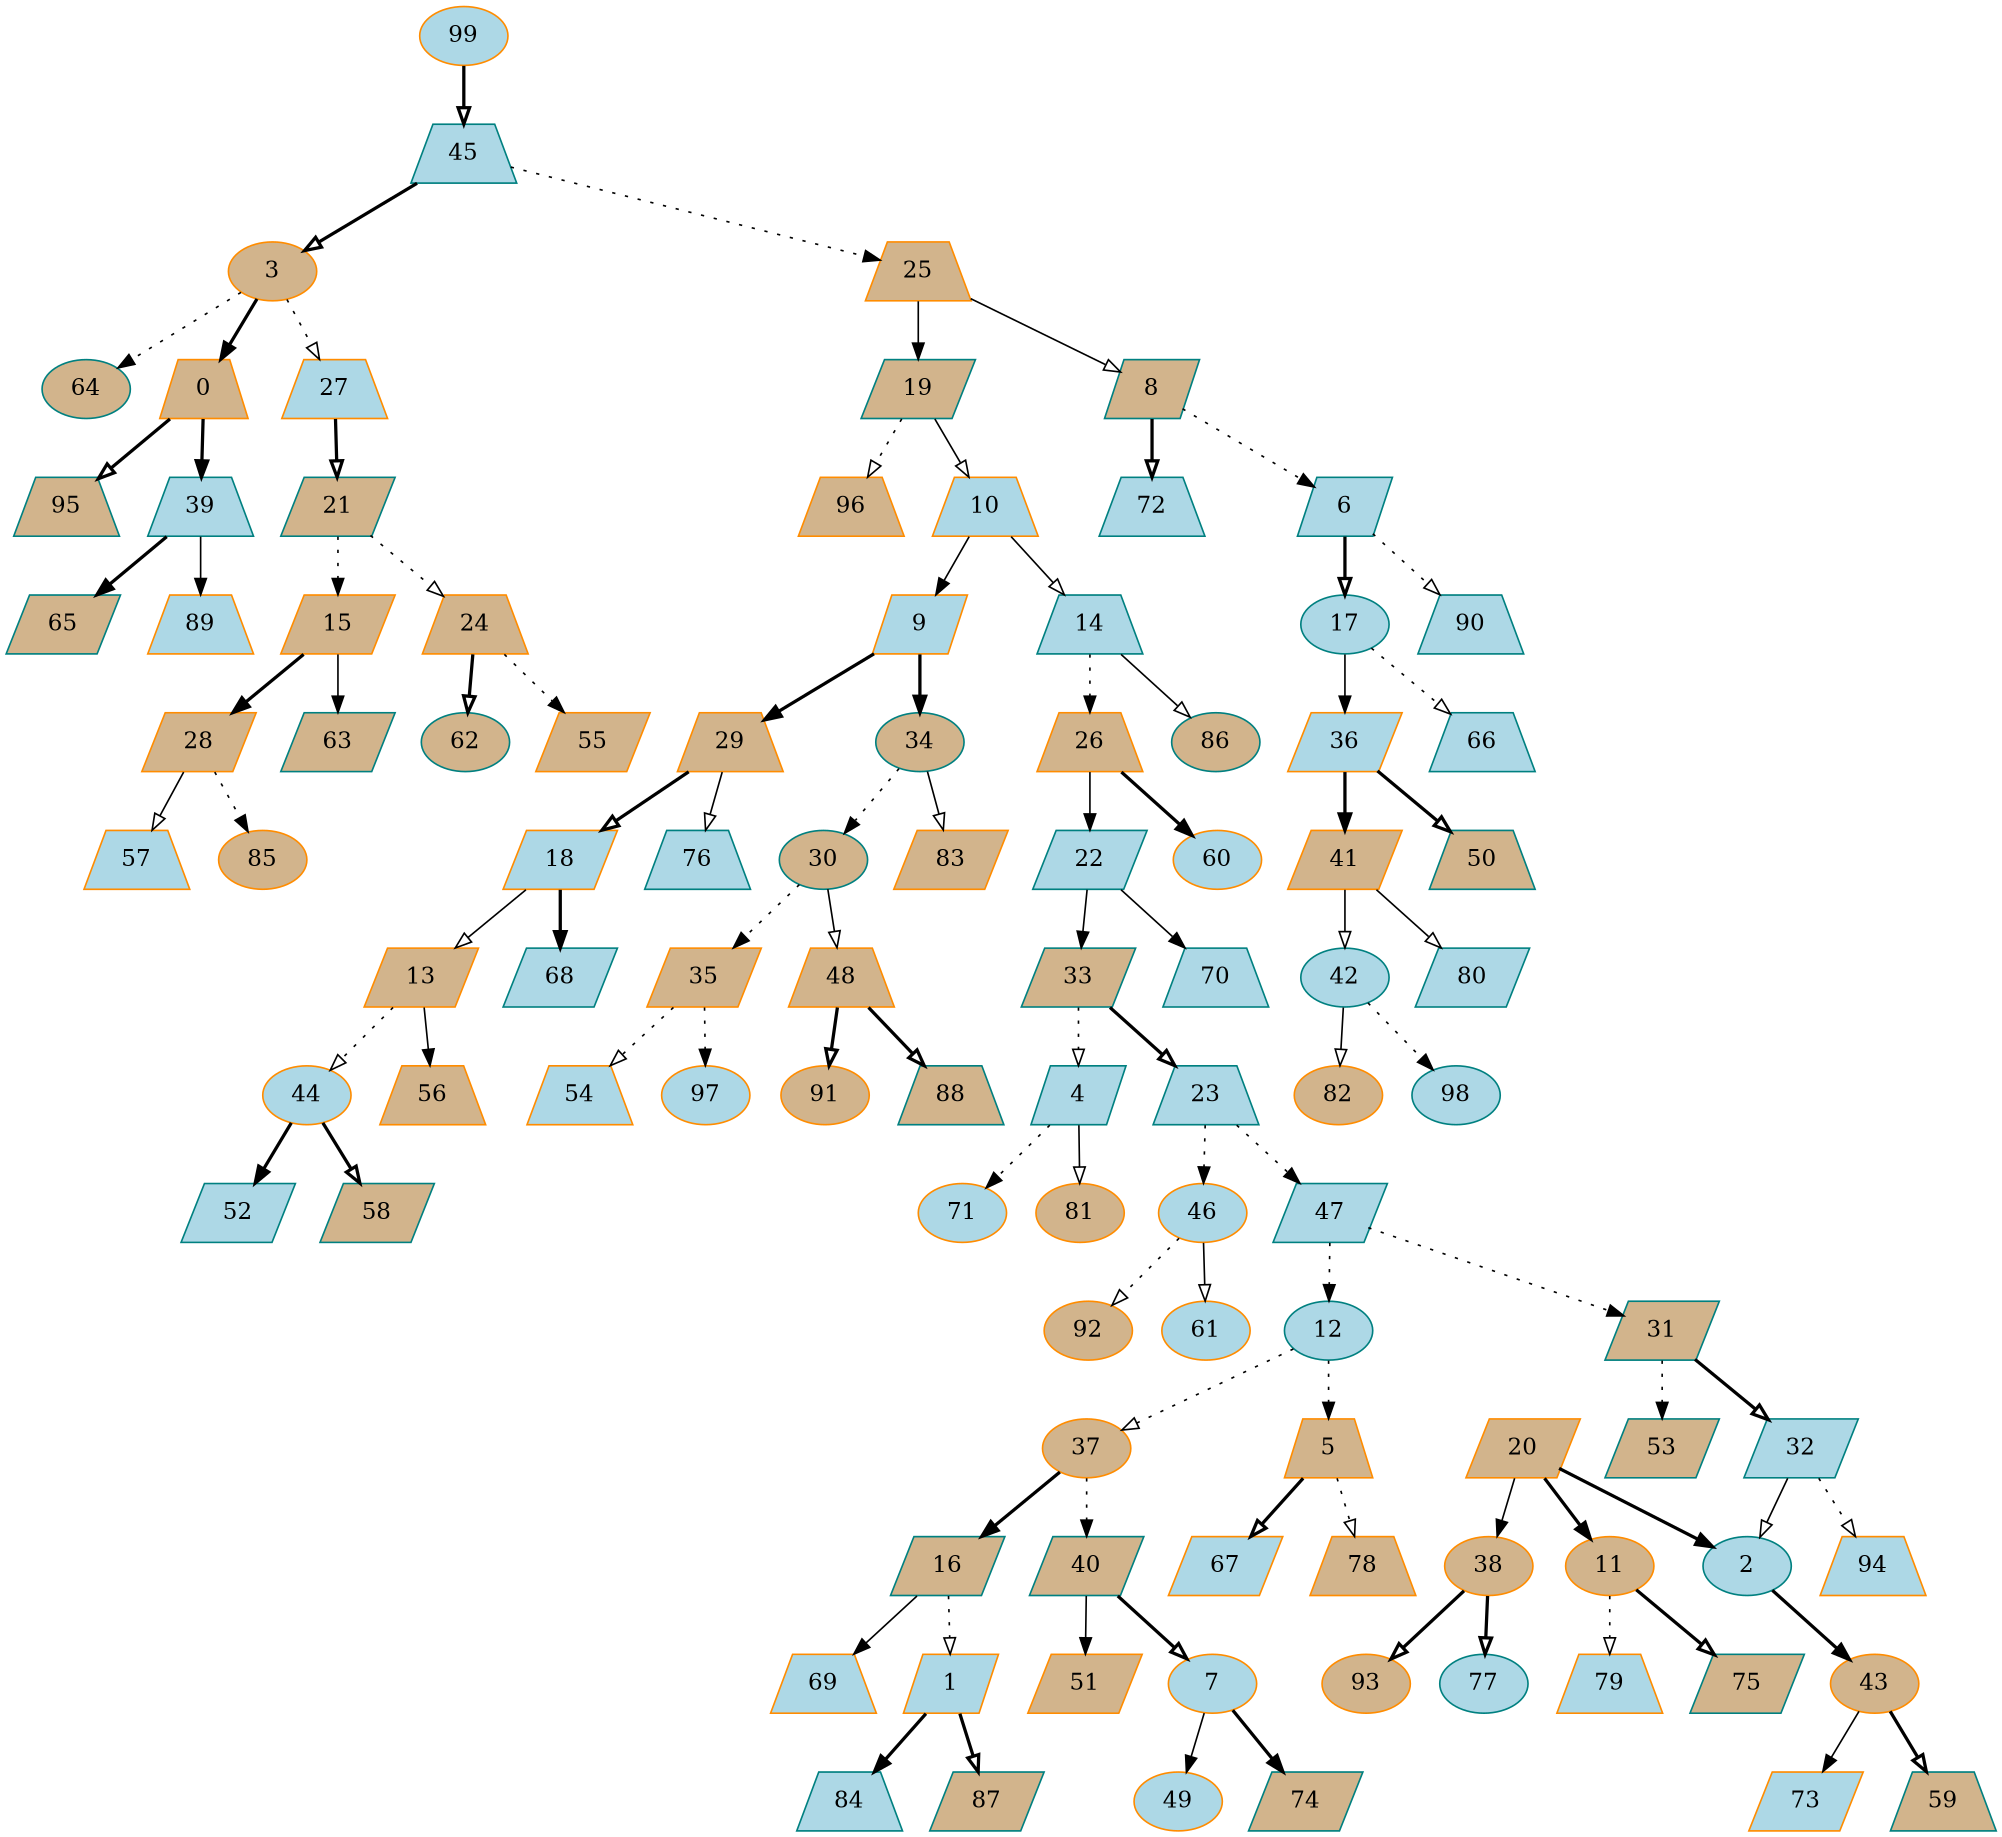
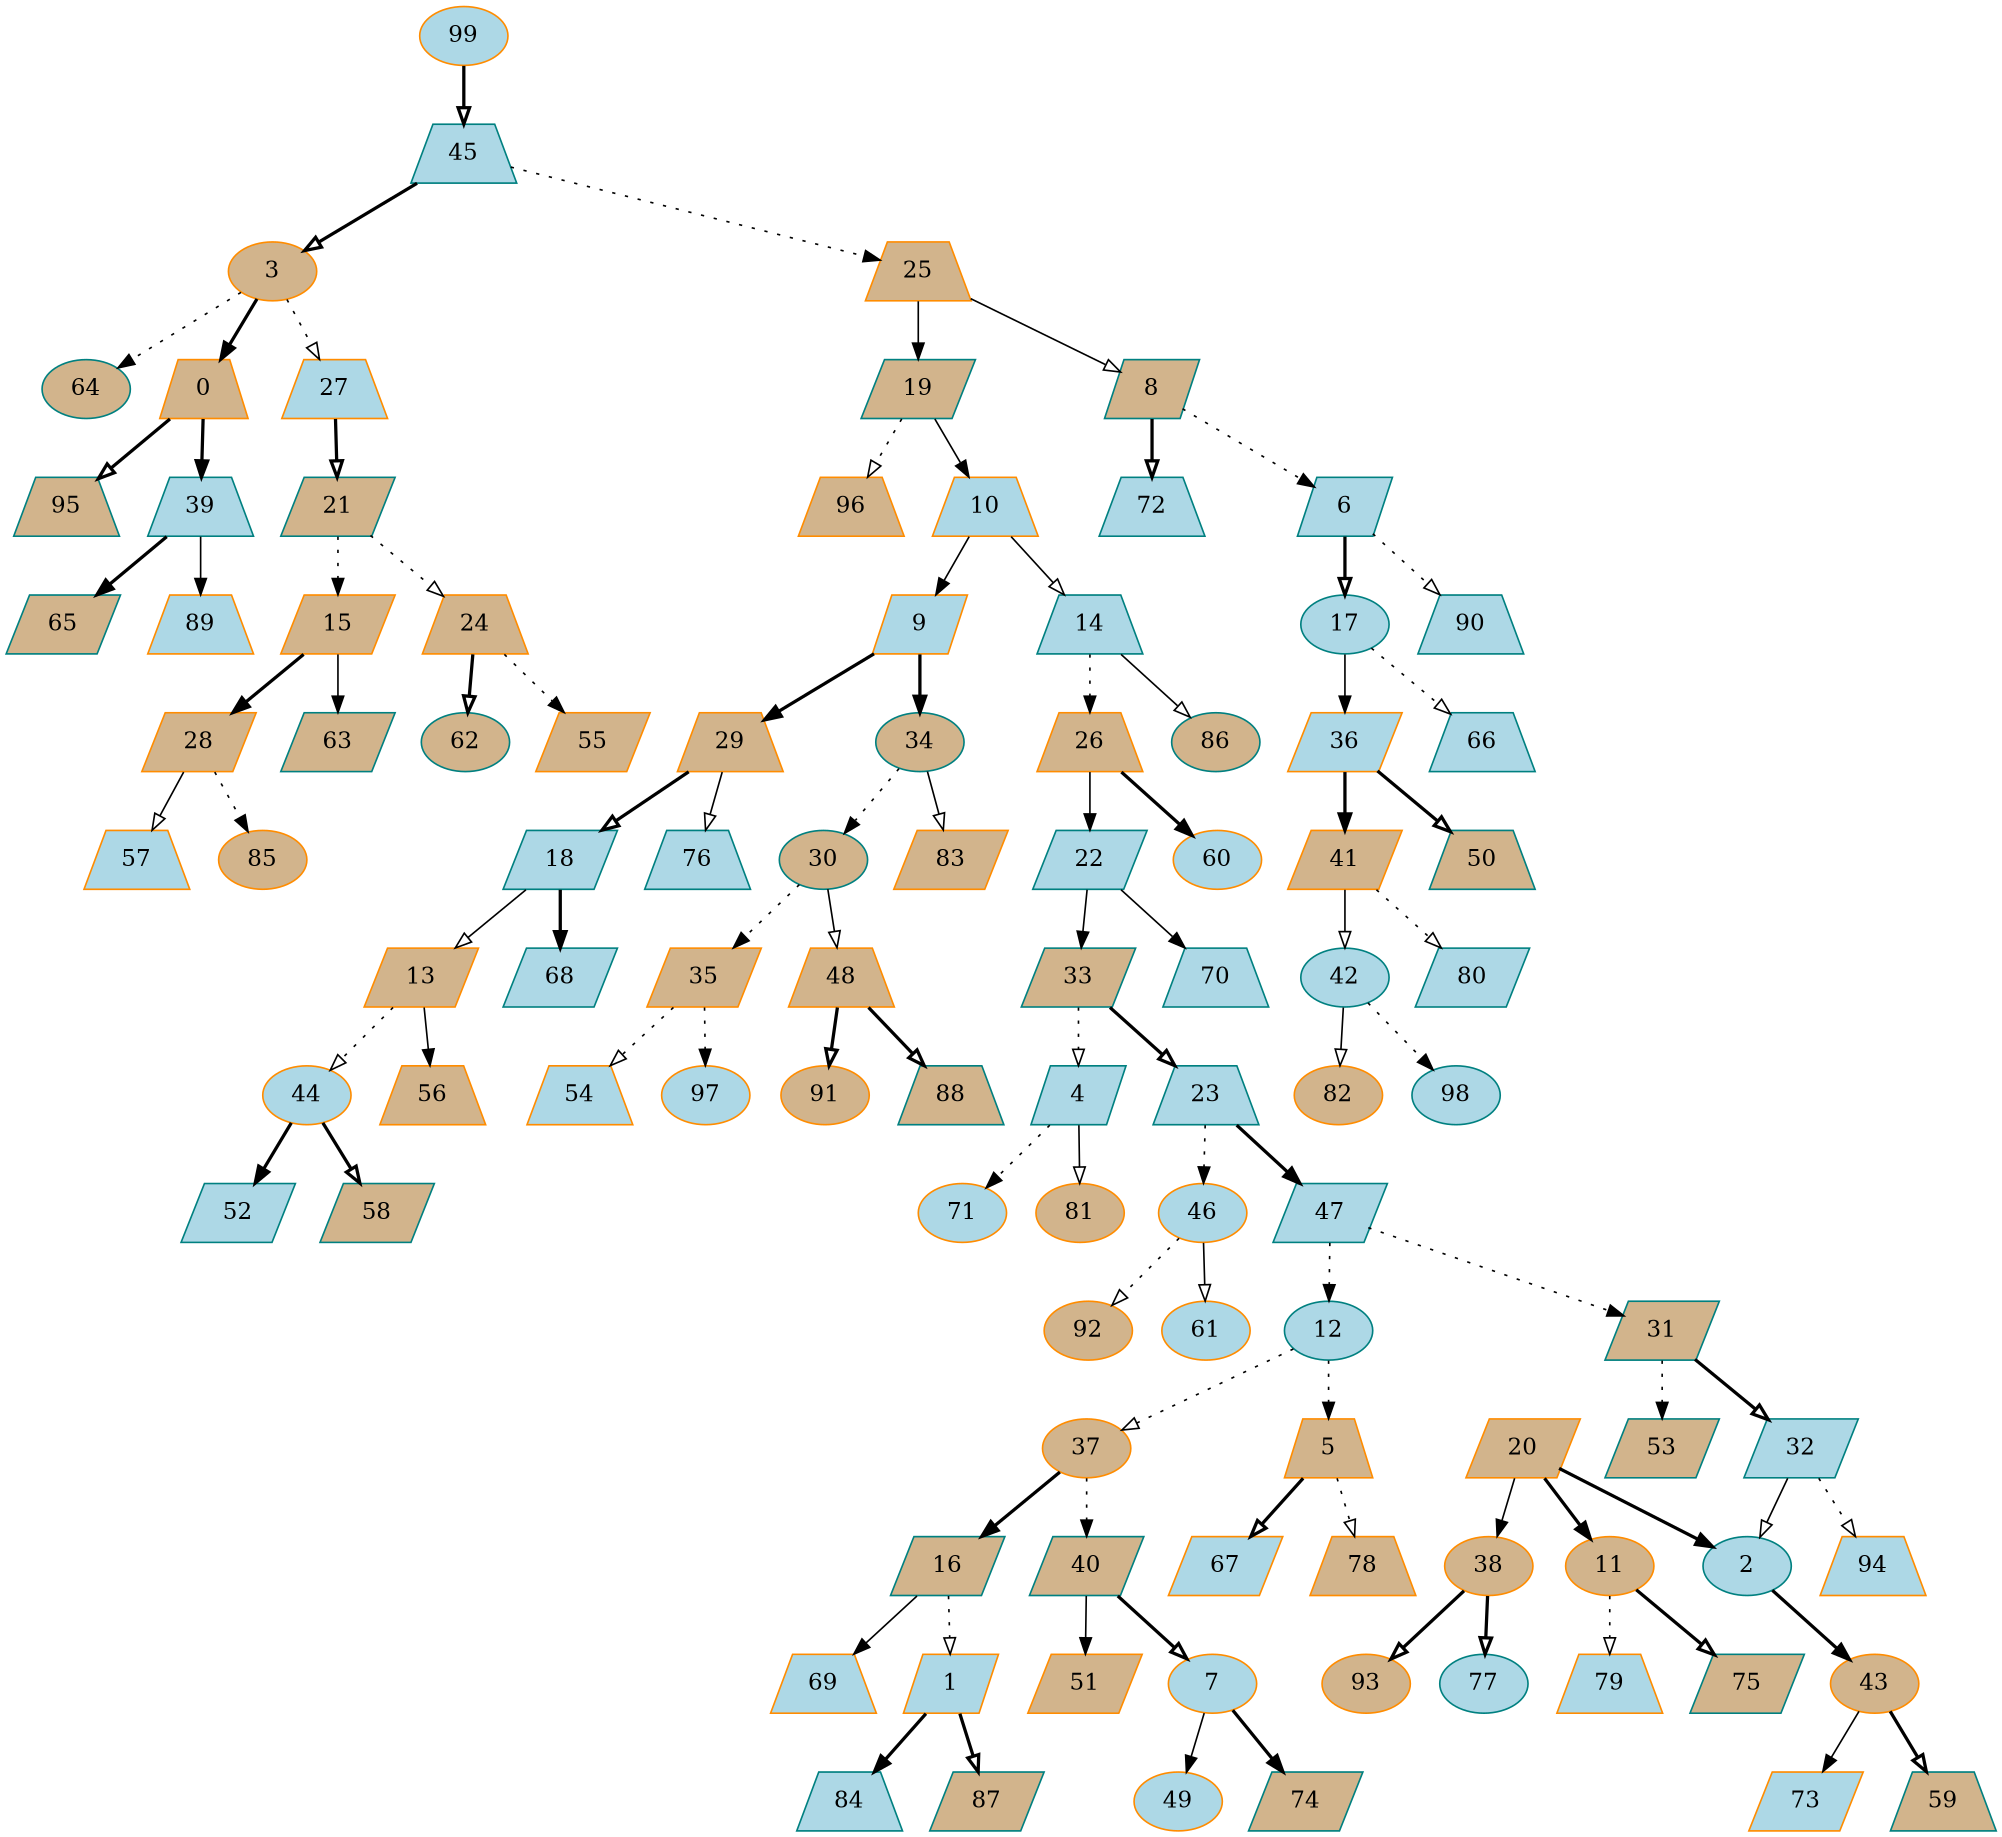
edge "19" -> "10": arrowhead onormal -> normal
node "18": color darkorange -> teal
edge "41" -> "80": style solid -> dotted
edge "23" -> "47": style dotted -> bold
